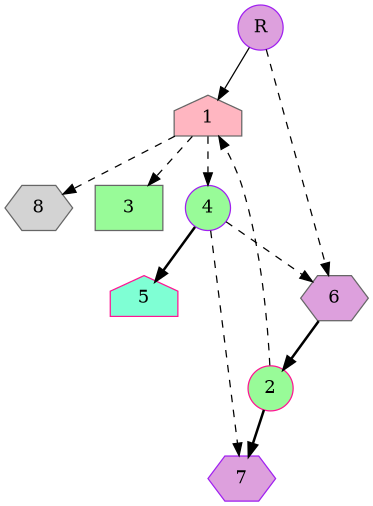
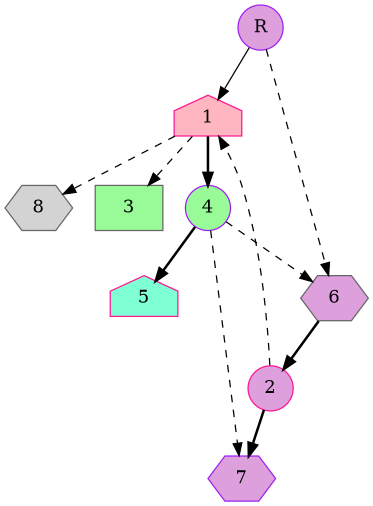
node "1": color gray40 -> deeppink
edge "1" -> "4": style dashed -> bold
node "2": fillcolor palegreen -> plum
